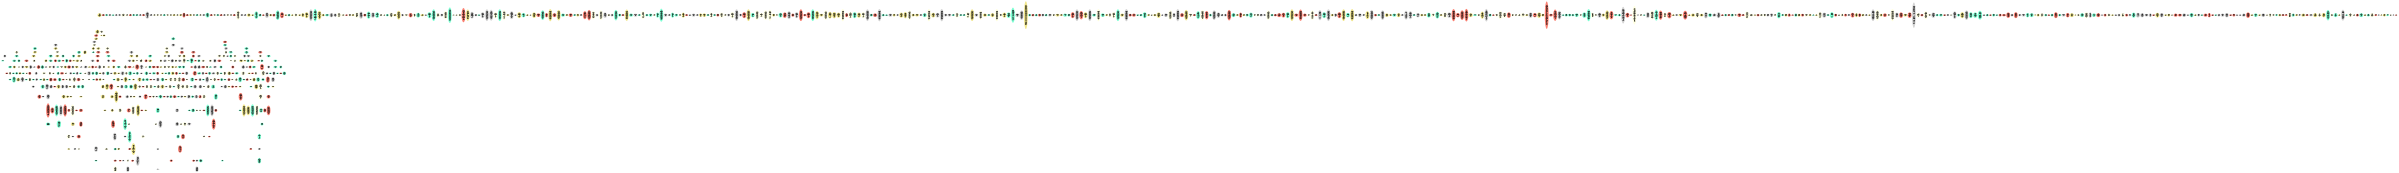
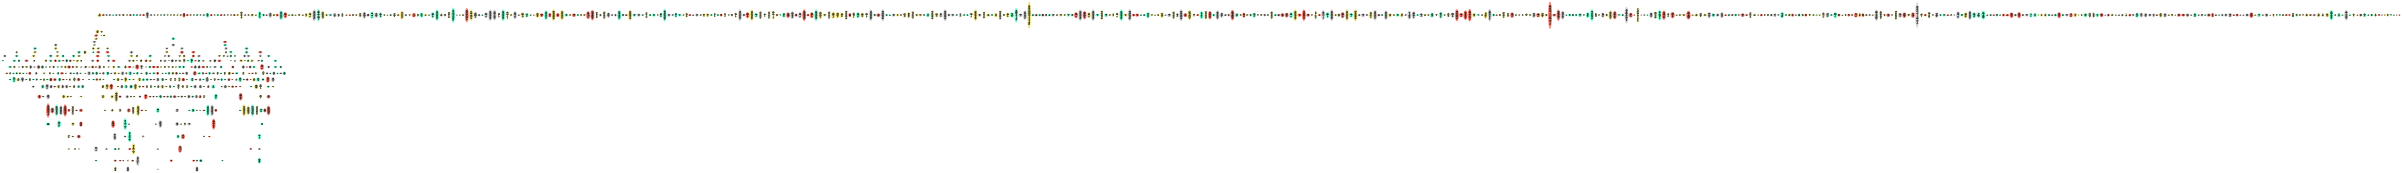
node "# 0xbb9 JUMPDEST PUSHX Data JUMP": added
